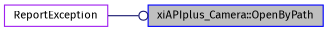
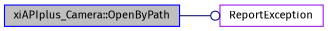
edge "ReportException" -> "xiAPIplus_Camera::OpenByPath": reversed
